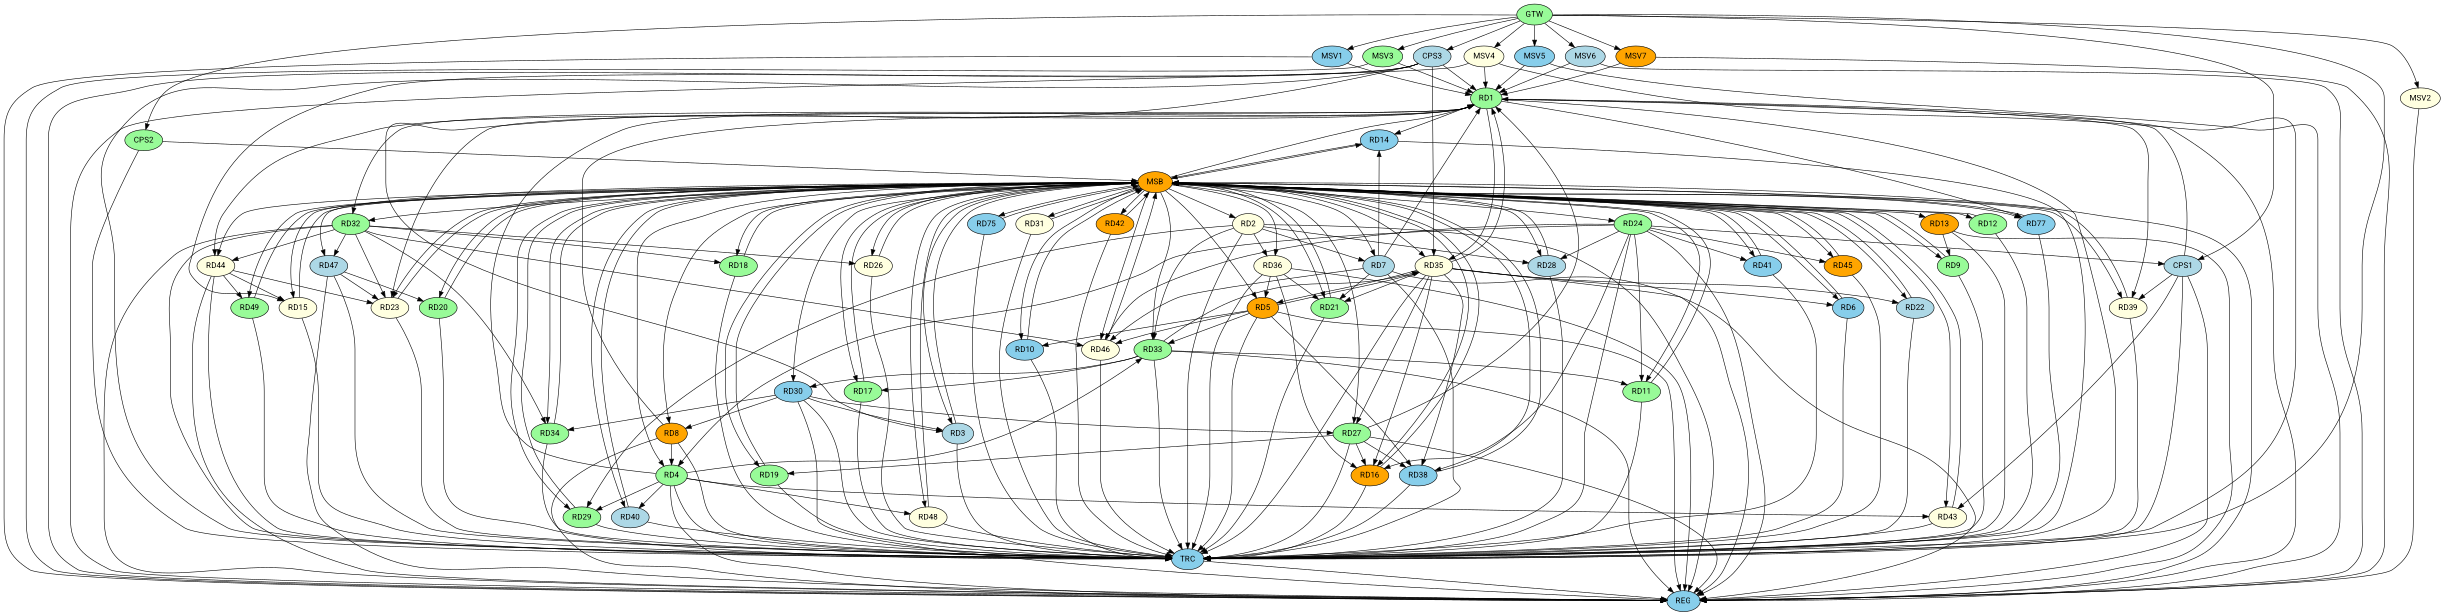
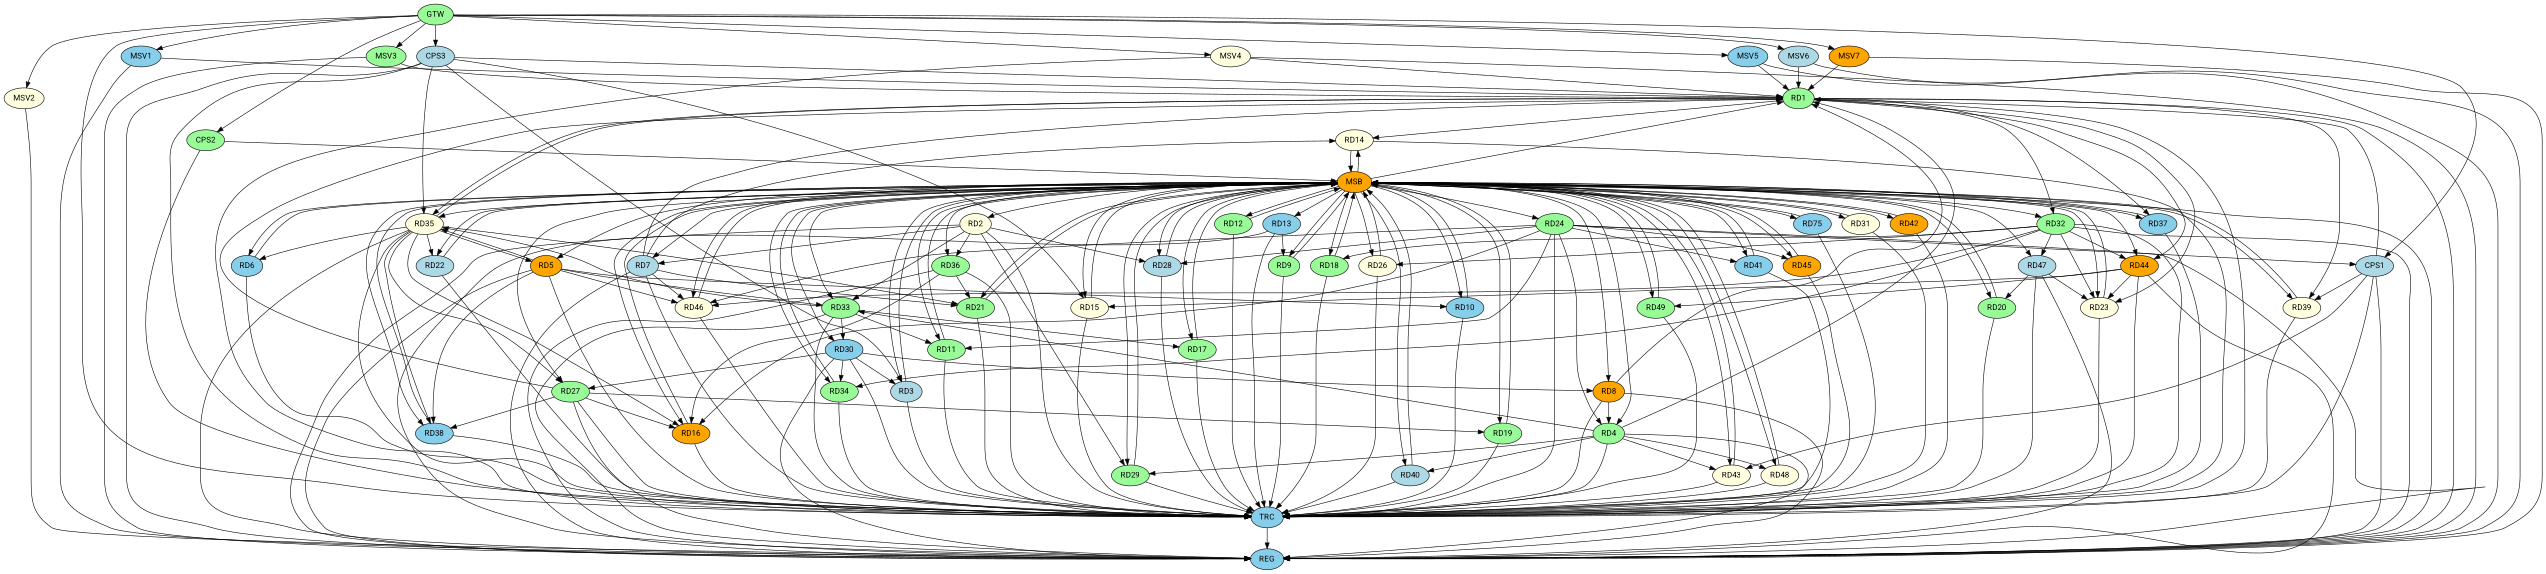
node "RD14": fillcolor skyblue -> lightyellow
node "RD13": fillcolor orange -> skyblue
node "RD77": label "RD77" -> "RD37"
node "RD44": fillcolor lightyellow -> orange
node "RD36": fillcolor lightyellow -> palegreen
edge "RD36" -> "RD5": removed
